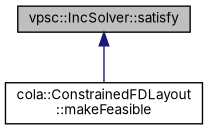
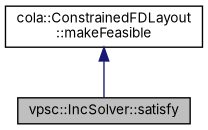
edge "cola::ConstrainedFDLayout ::makeFeasible" -> "vpsc::IncSolver::satisfy": reversed
